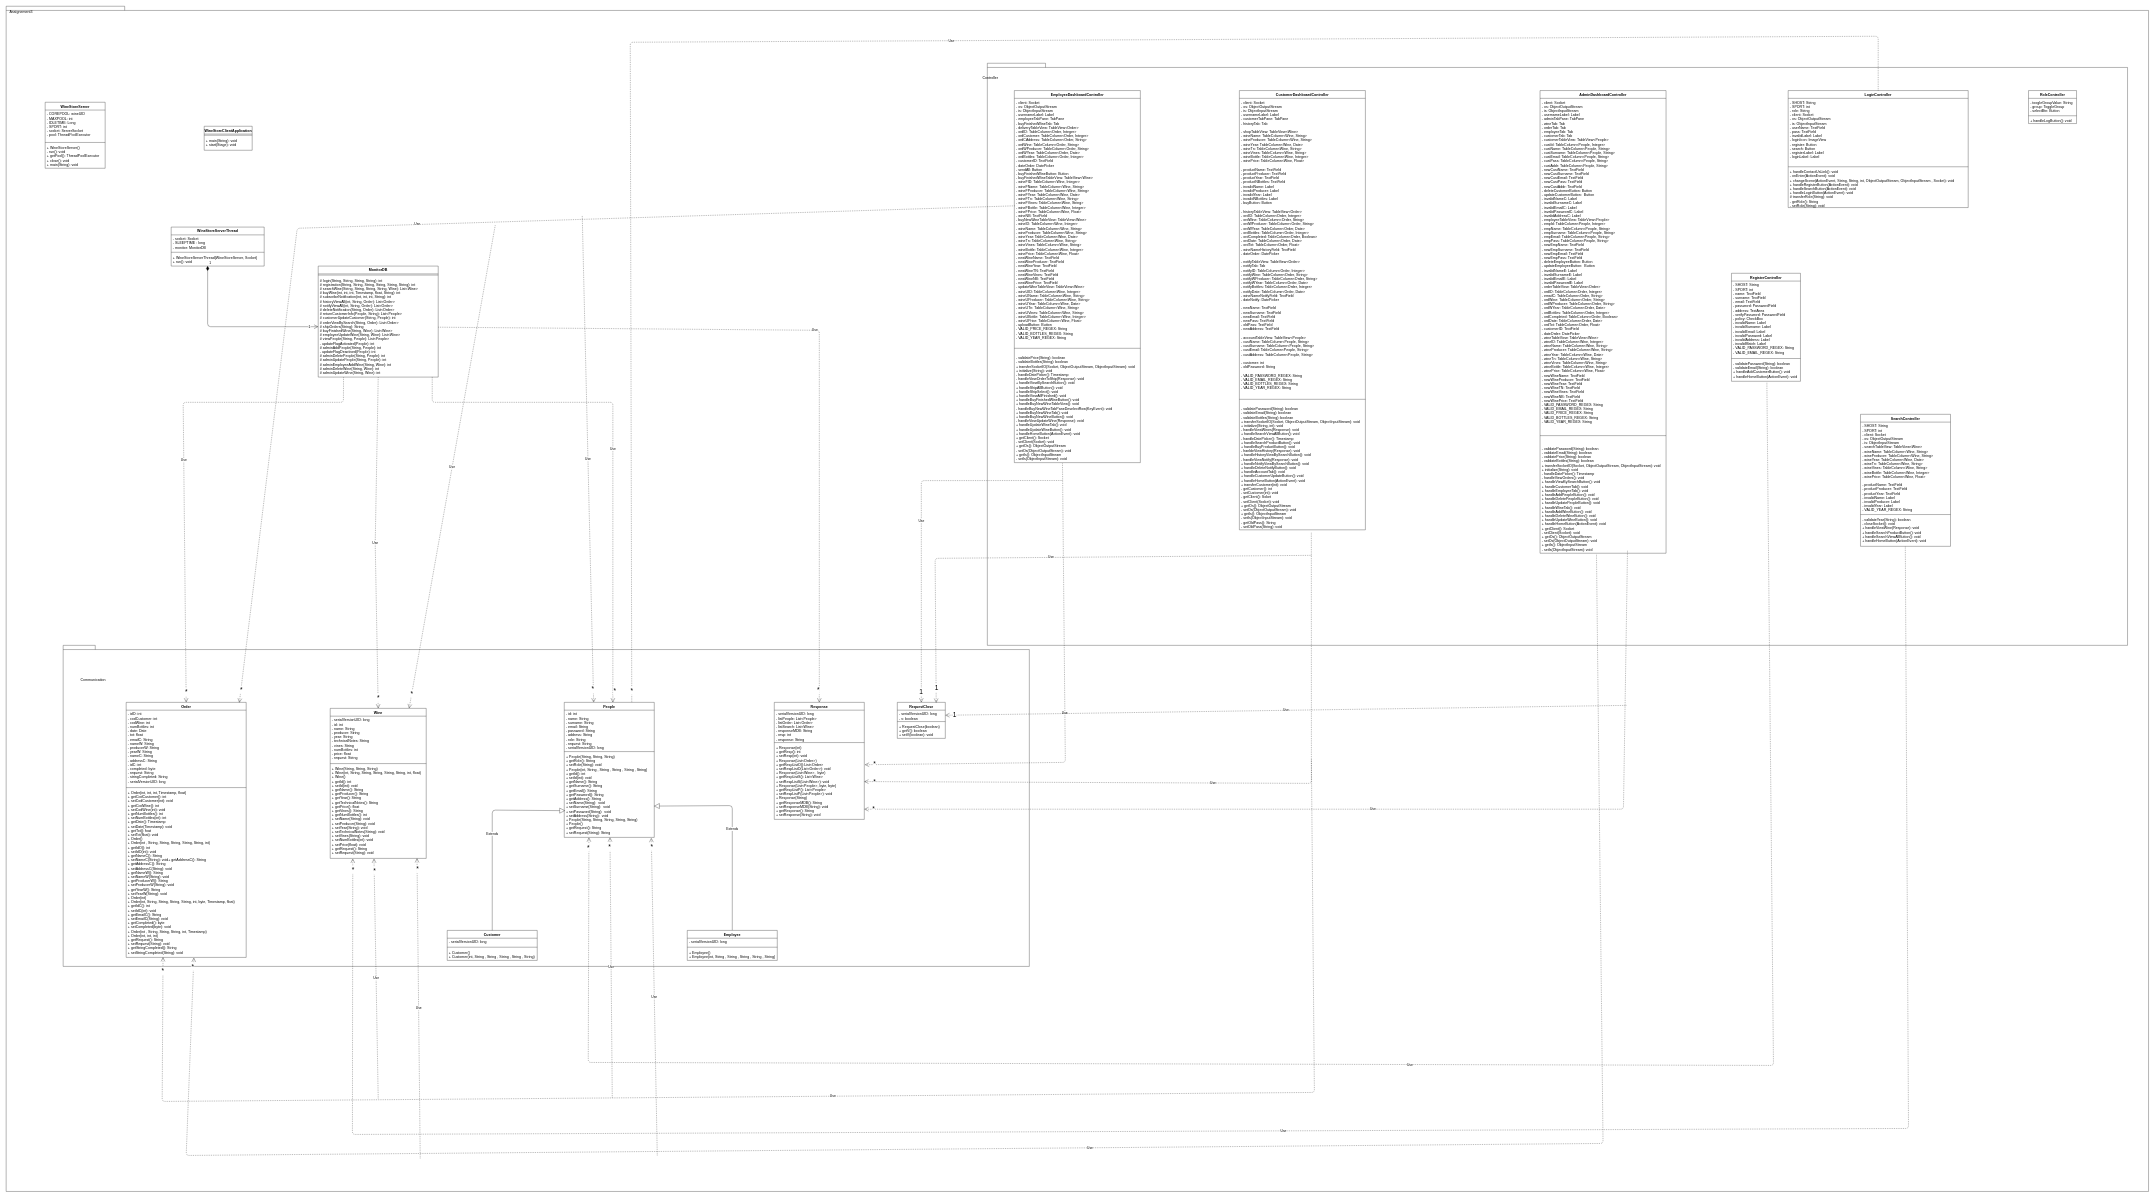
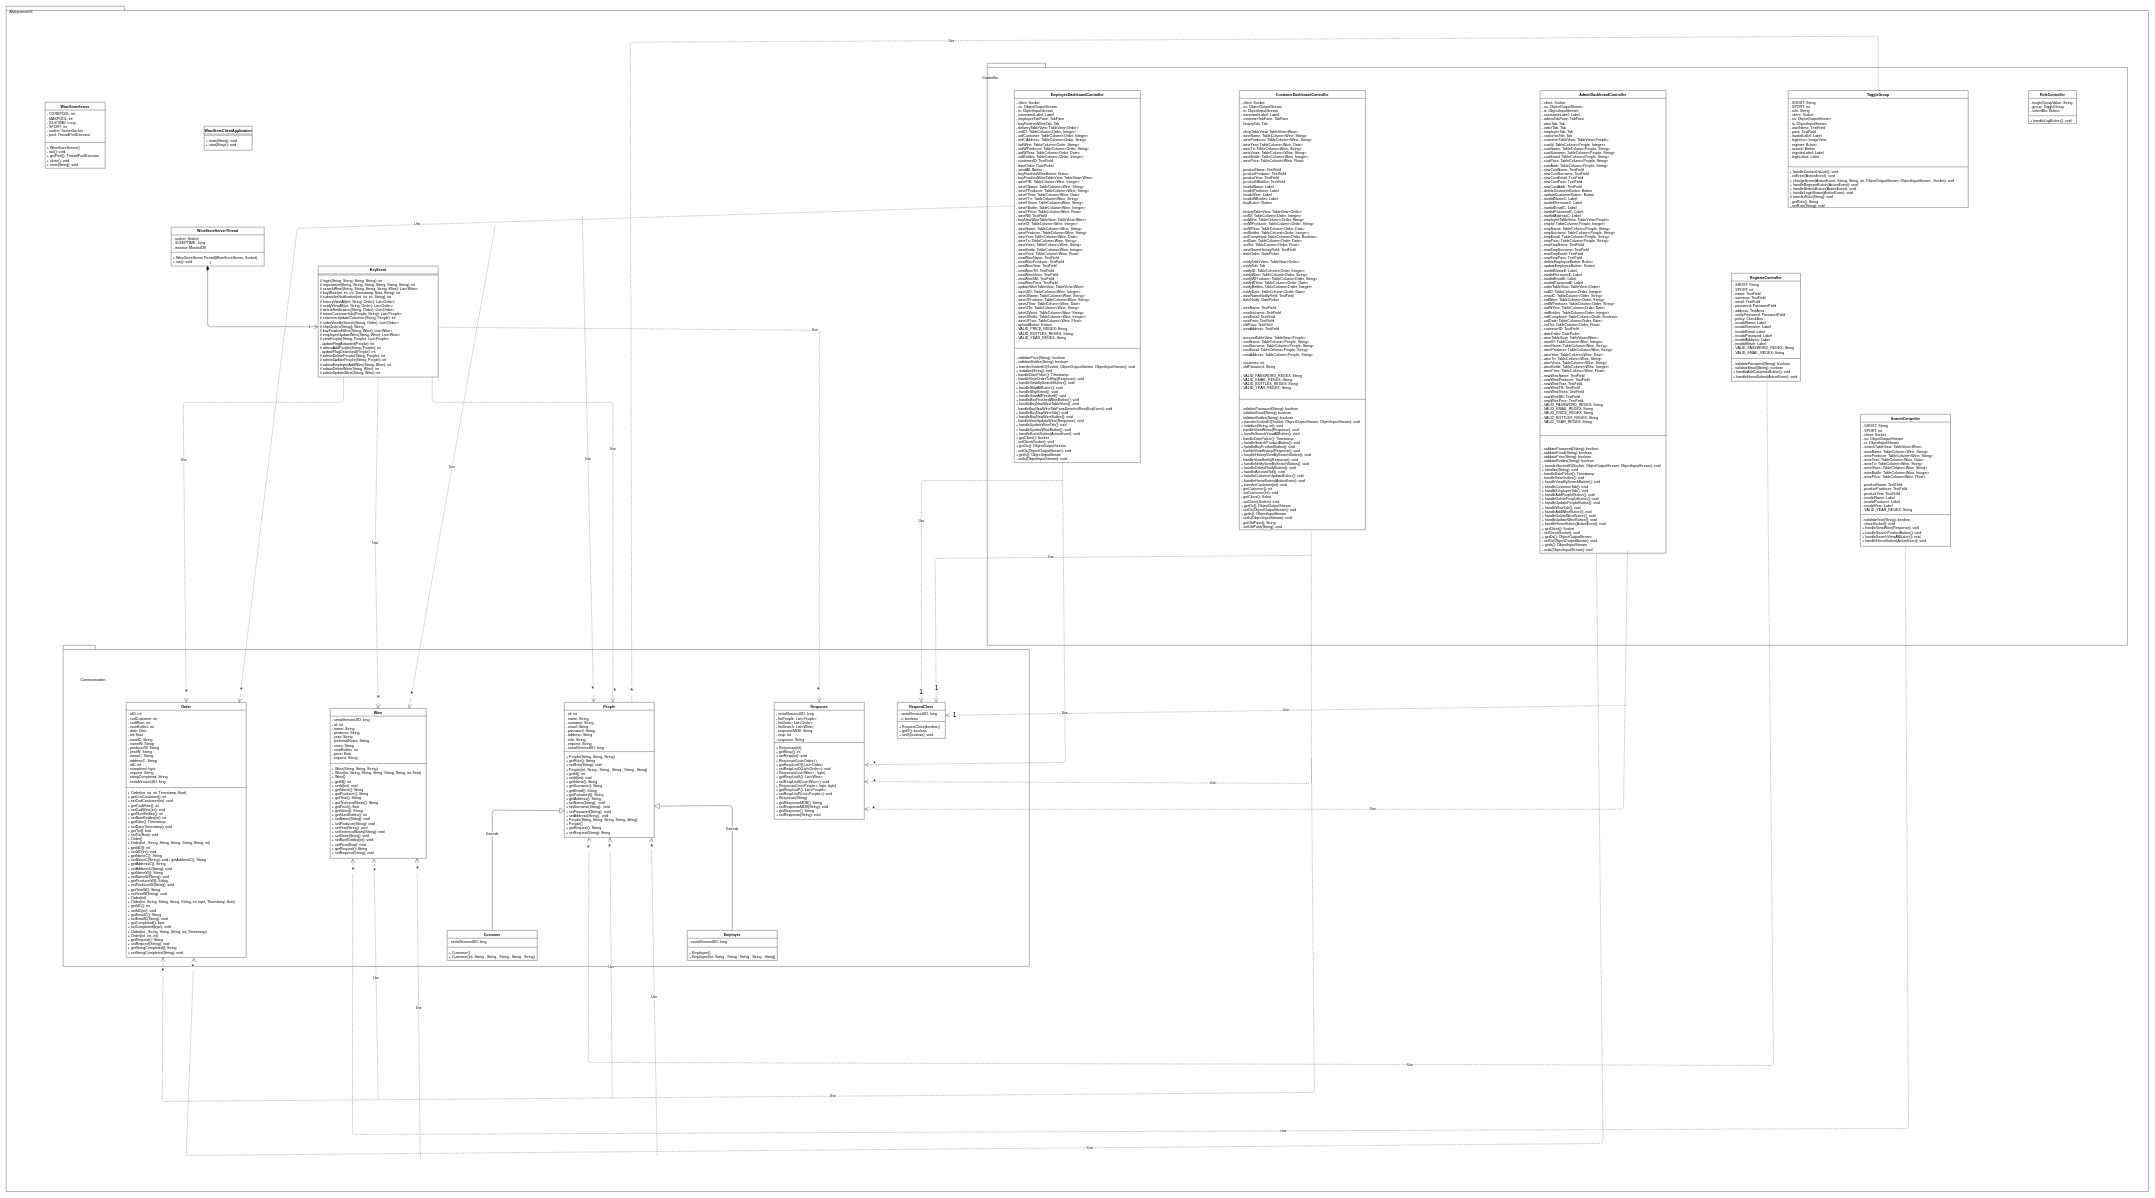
node "LoginController": label "LoginController" -> "ToggleGroup"
node "- COREPOOL: wineUID - MAXPOOL: int - IDLETIME: Long - SPORT: int - socket: ServerSocket - pool: ThreadPoolExecutor": label "- COREPOOL: wineUID - MAXPOOL: int - IDLETIME: Long - SPORT: int - socket: ServerSocket - pool: ThreadPoolExecutor" -> "- COREPOOL: int - MAXPOOL: int - IDLETIME: Long - SPORT: int - socket: ServerSocket - pool: ThreadPoolExecutor"
node "MonitorDB": label "MonitorDB" -> "KeyEvent"
